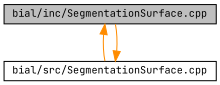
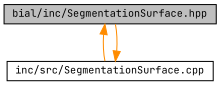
node "bial/inc/SegmentationSurface.cpp": label "bial/inc/SegmentationSurface.cpp" -> "bial/inc/SegmentationSurface.hpp"
node "bial/src/SegmentationSurface.cpp": label "bial/src/SegmentationSurface.cpp" -> "inc/src/SegmentationSurface.cpp"
